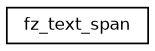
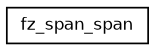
node "fz_text_span": label "fz_text_span" -> "fz_span_span"
